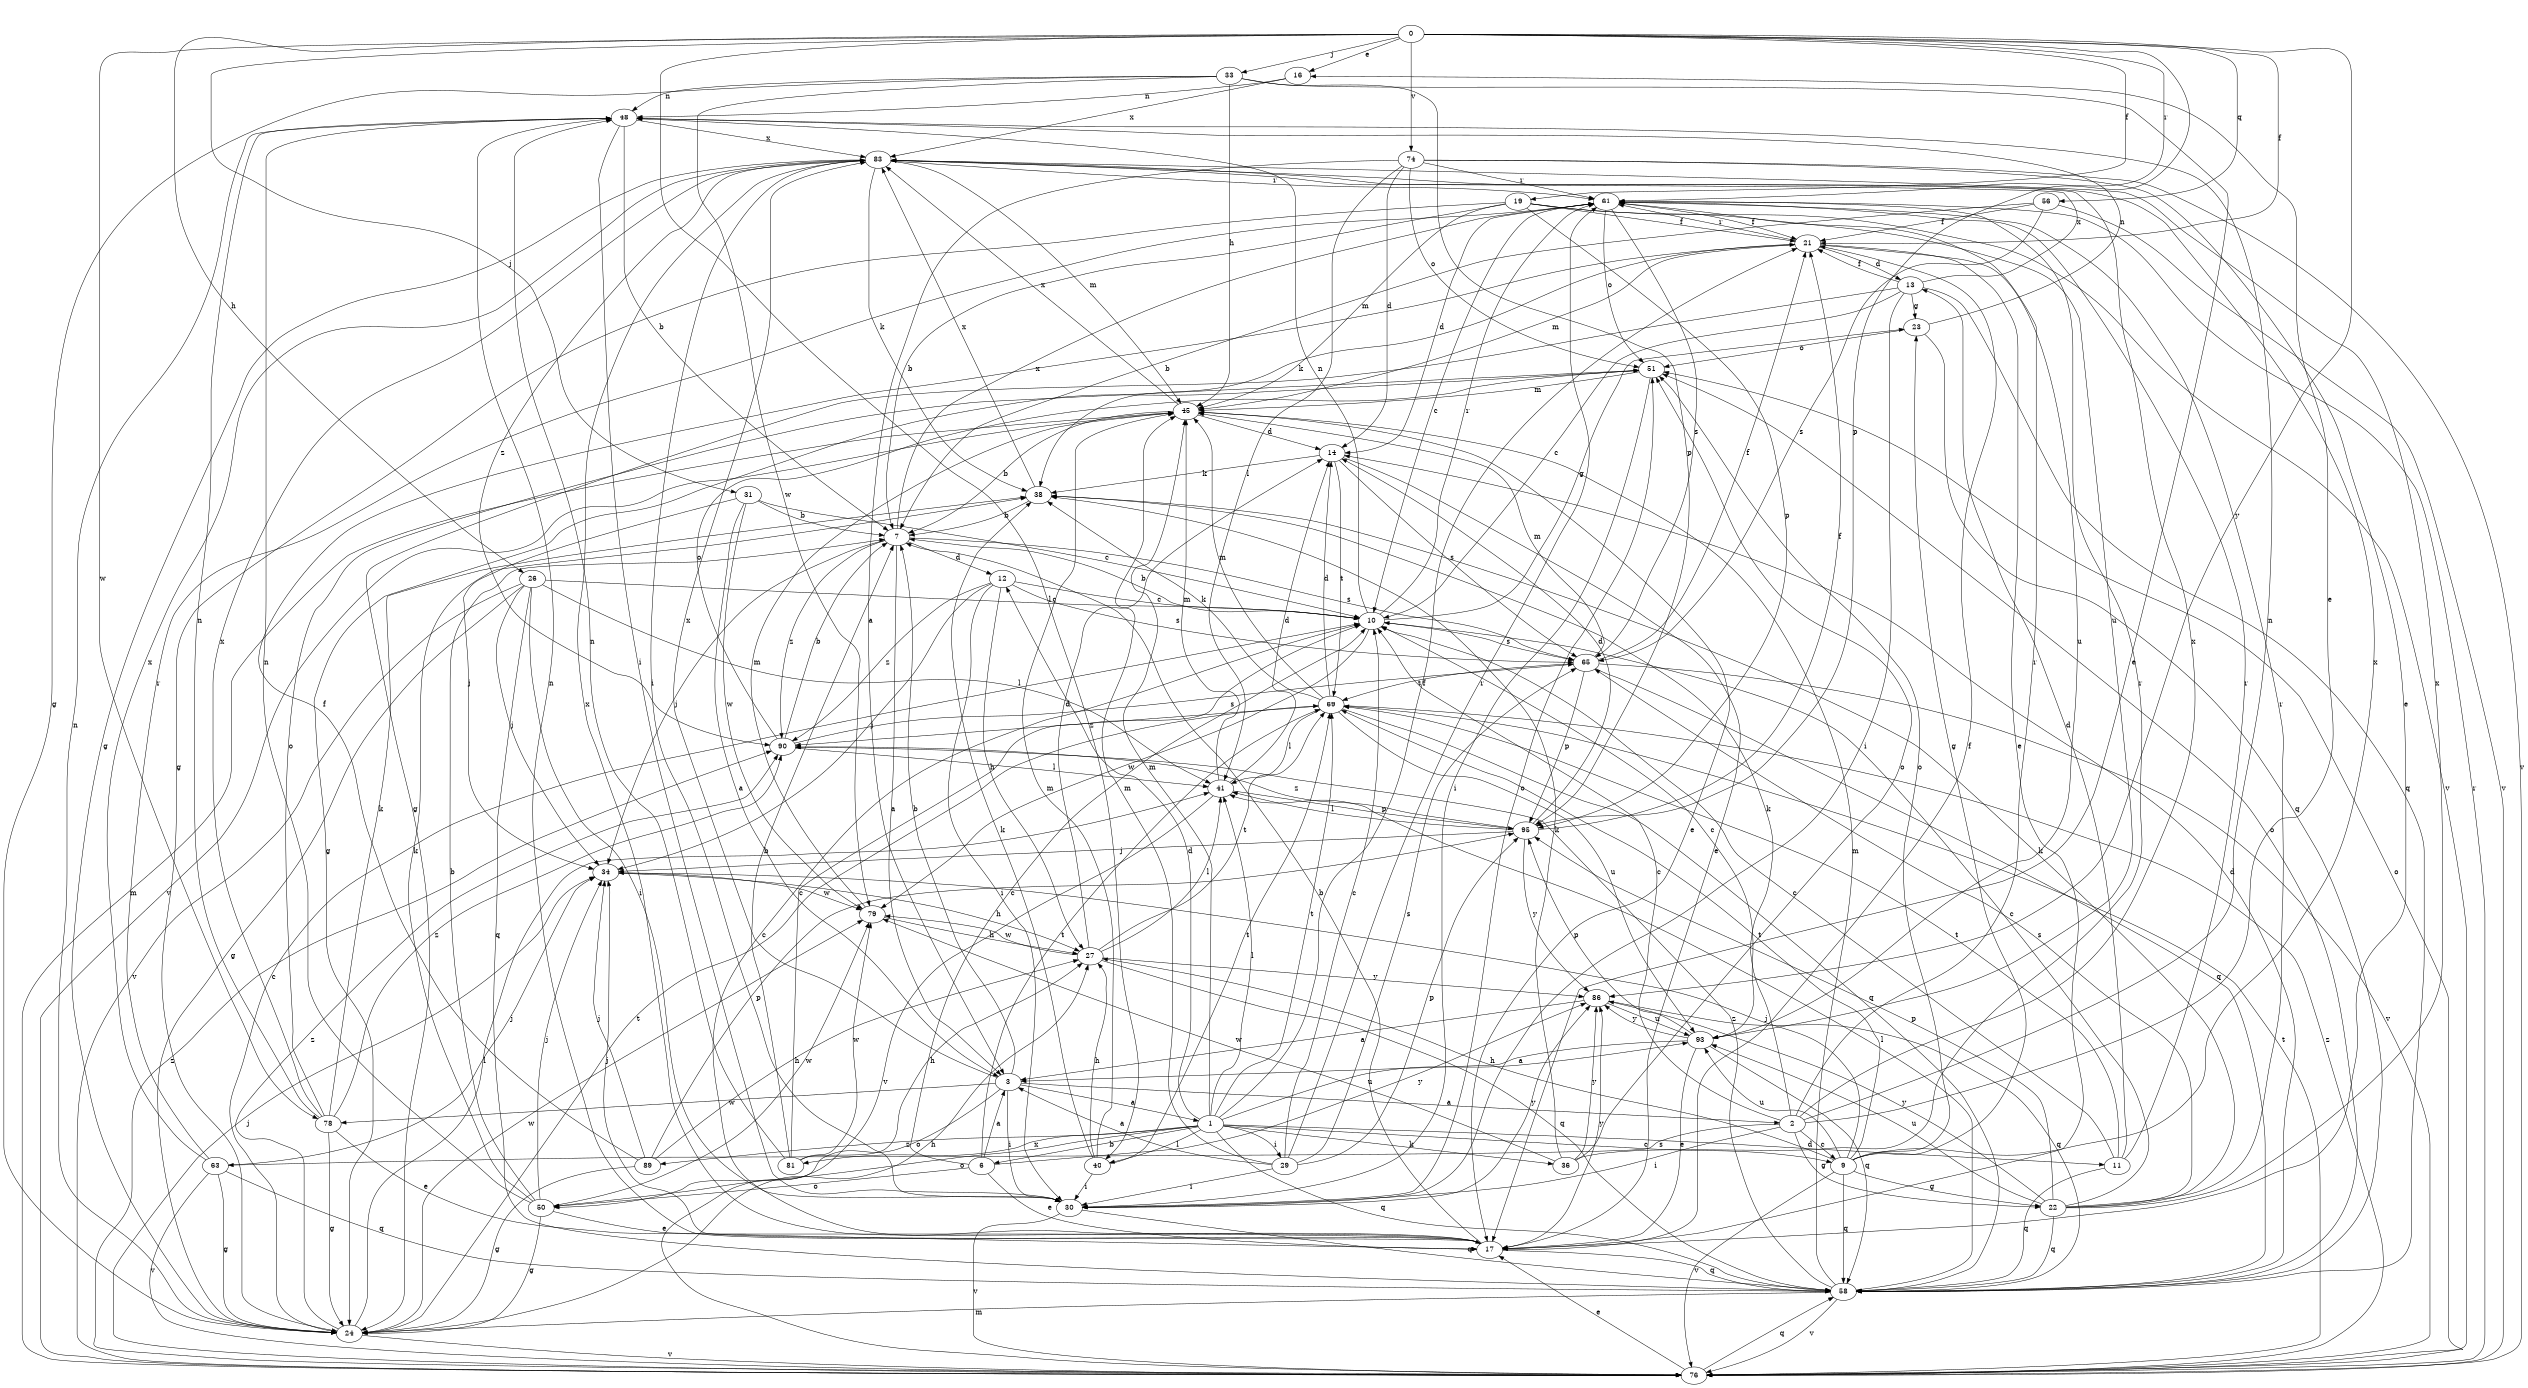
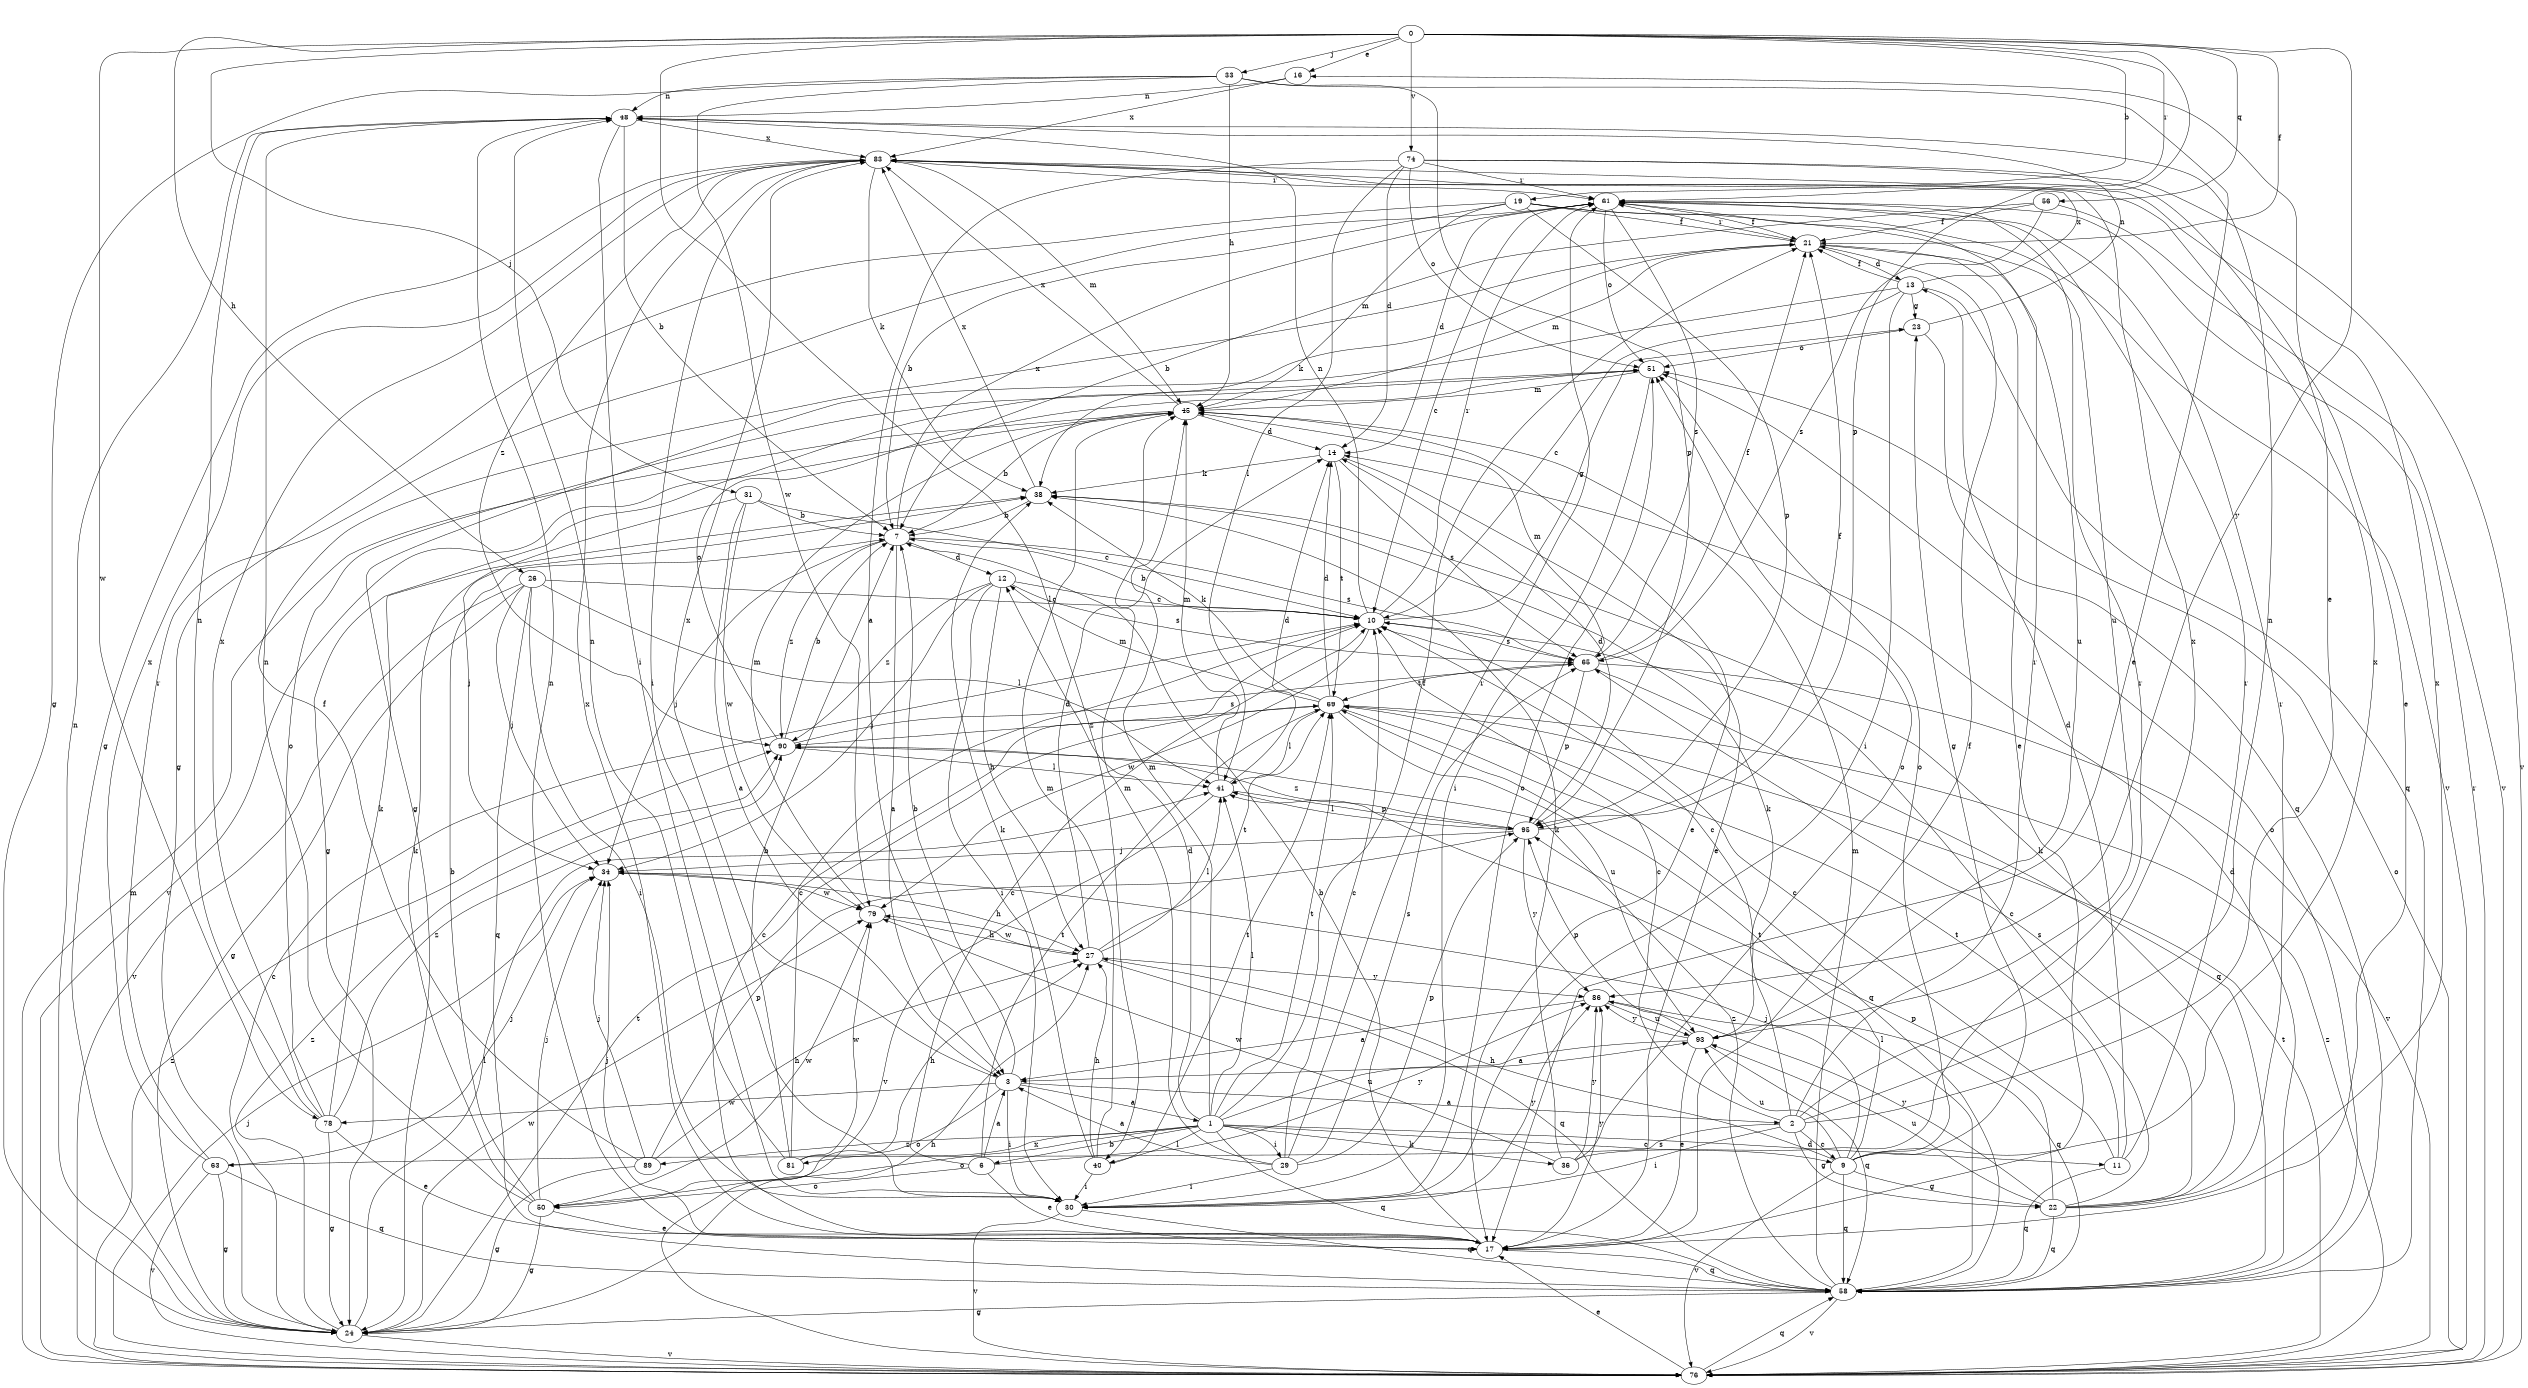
edge "0" -> "19": label "f" -> "b"
edge "69" -> "45": now "69" -> "12"
edge "58" -> "24": label "m" -> "g"
